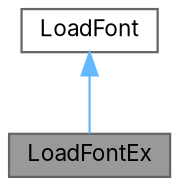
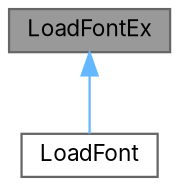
edge "LoadFontEx" -> "LoadFont": reversed
